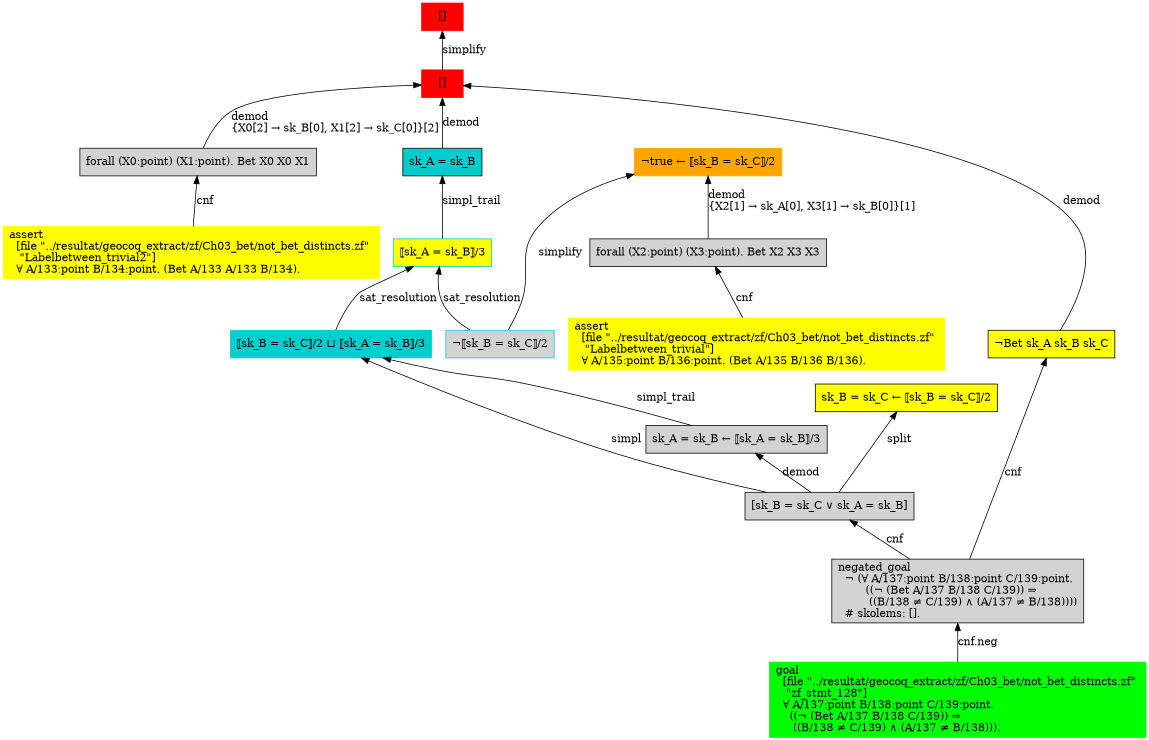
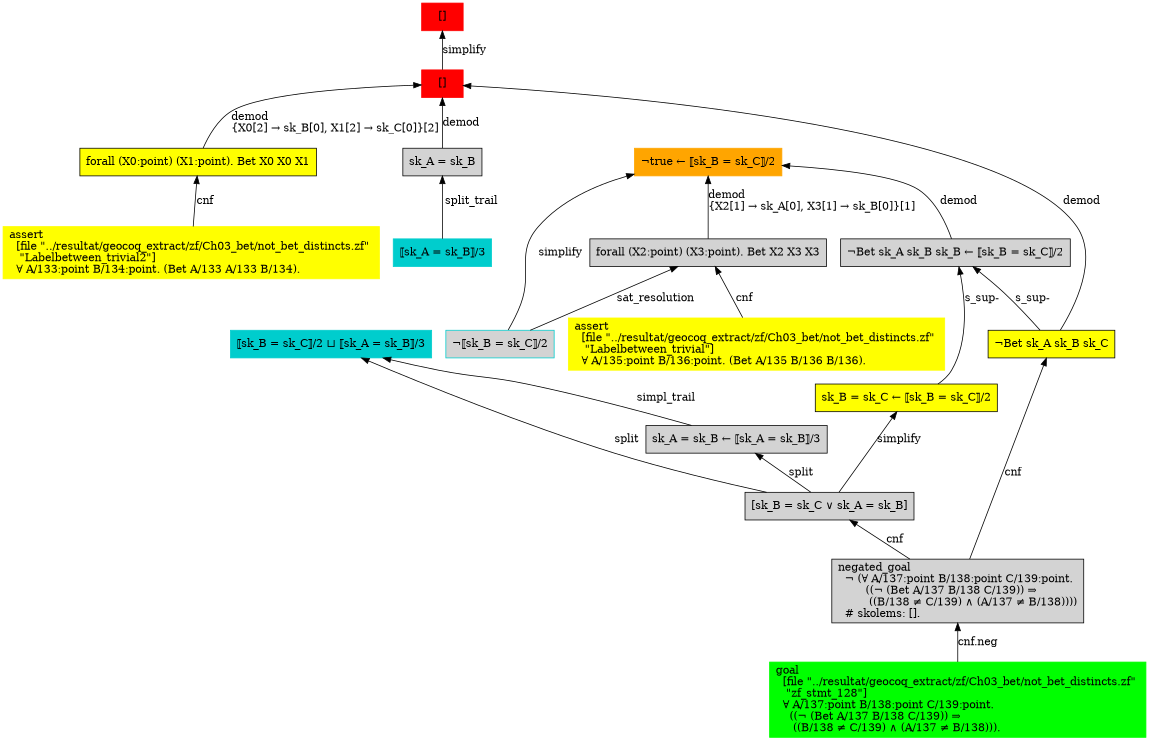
node "forall (X0:point) (X1:point). Bet X0 X0 X1": fillcolor lightgrey -> yellow
node "sk_A = sk_B": fillcolor cyan3 -> lightgrey
edge "⟦sk_A = sk_B⟧/3" -> "sk_A = sk_B": label "simpl_trail" -> "split_trail"
node "⟦sk_A = sk_B⟧/3": fillcolor yellow -> cyan3
node "¬Bet sk_A sk_B sk_B ← ⟦sk_B = sk_C⟧/2": added
edge "⟦sk_B = sk_C⟧/2 ⊔ ⟦sk_A = sk_B⟧/3" -> "⟦sk_A = sk_B⟧/3": removed, label "sat_resolution"
edge "¬⟦sk_B = sk_C⟧/2" -> "⟦sk_A = sk_B⟧/3": now "¬⟦sk_B = sk_C⟧/2" -> "forall (X2:point) (X3:point). Bet X2 X3 X3"
edge "[sk_B = sk_C ∨ sk_A = sk_B]" -> "⟦sk_B = sk_C⟧/2 ⊔ ⟦sk_A = sk_B⟧/3": label "simpl" -> "split"
edge "[sk_B = sk_C ∨ sk_A = sk_B]" -> "sk_B = sk_C ← ⟦sk_B = sk_C⟧/2": label "split" -> "simplify"
edge "[sk_B = sk_C ∨ sk_A = sk_B]" -> "sk_A = sk_B ← ⟦sk_A = sk_B⟧/3": label "demod" -> "split"
